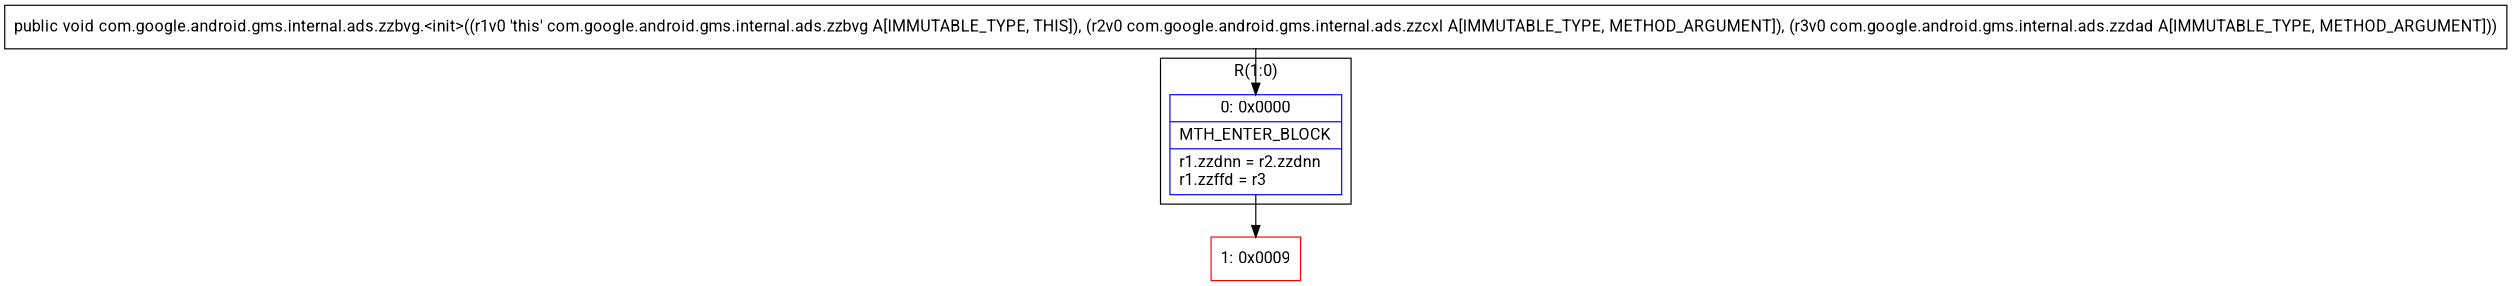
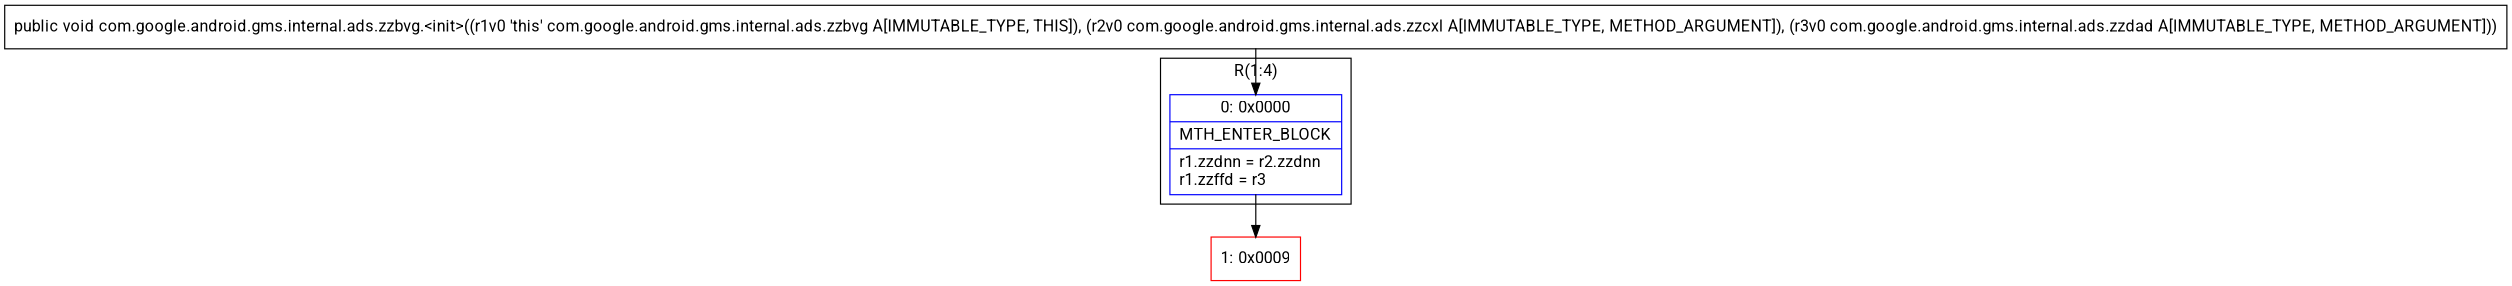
cluster "R(1:0)": label "R(1:0)" -> "R(1:4)"
